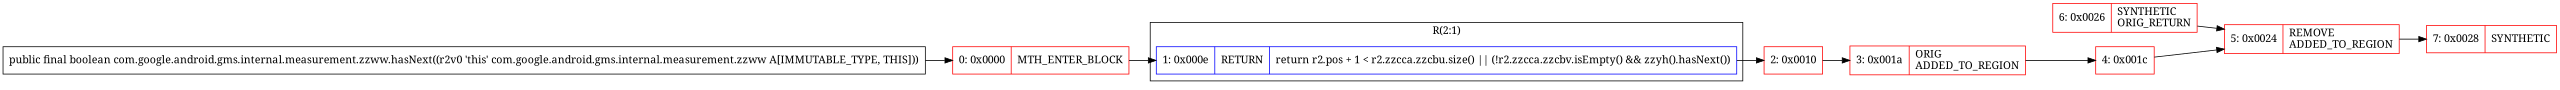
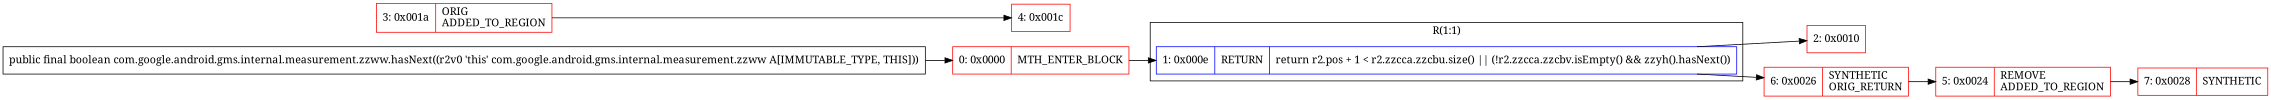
cluster "R(2:1)": label "R(2:1)" -> "R(1:1)"
edge "4: 0x001c" -> "5: 0x0024": removed
edge "2: 0x0010" -> "3: 0x001a": removed
edge "1: 0x000e" -> "6: 0x0026": added
